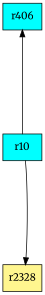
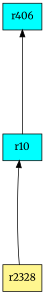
edge "r10" -> "r2328": reversed
